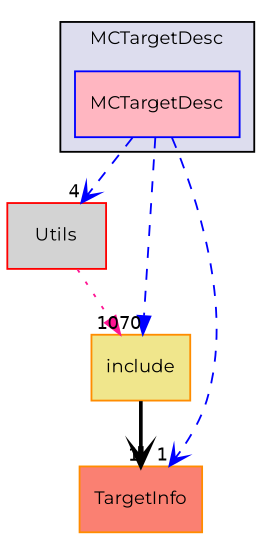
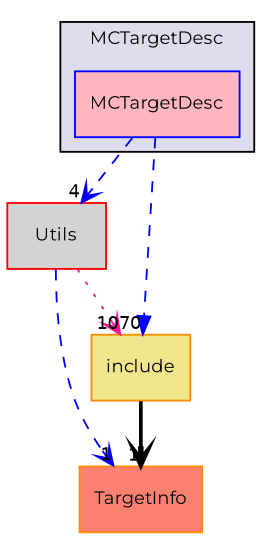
edge "Utils" -> "include": arrowhead normal -> vee
edge "MCTargetDesc" -> "TargetInfo": now "Utils" -> "TargetInfo"
